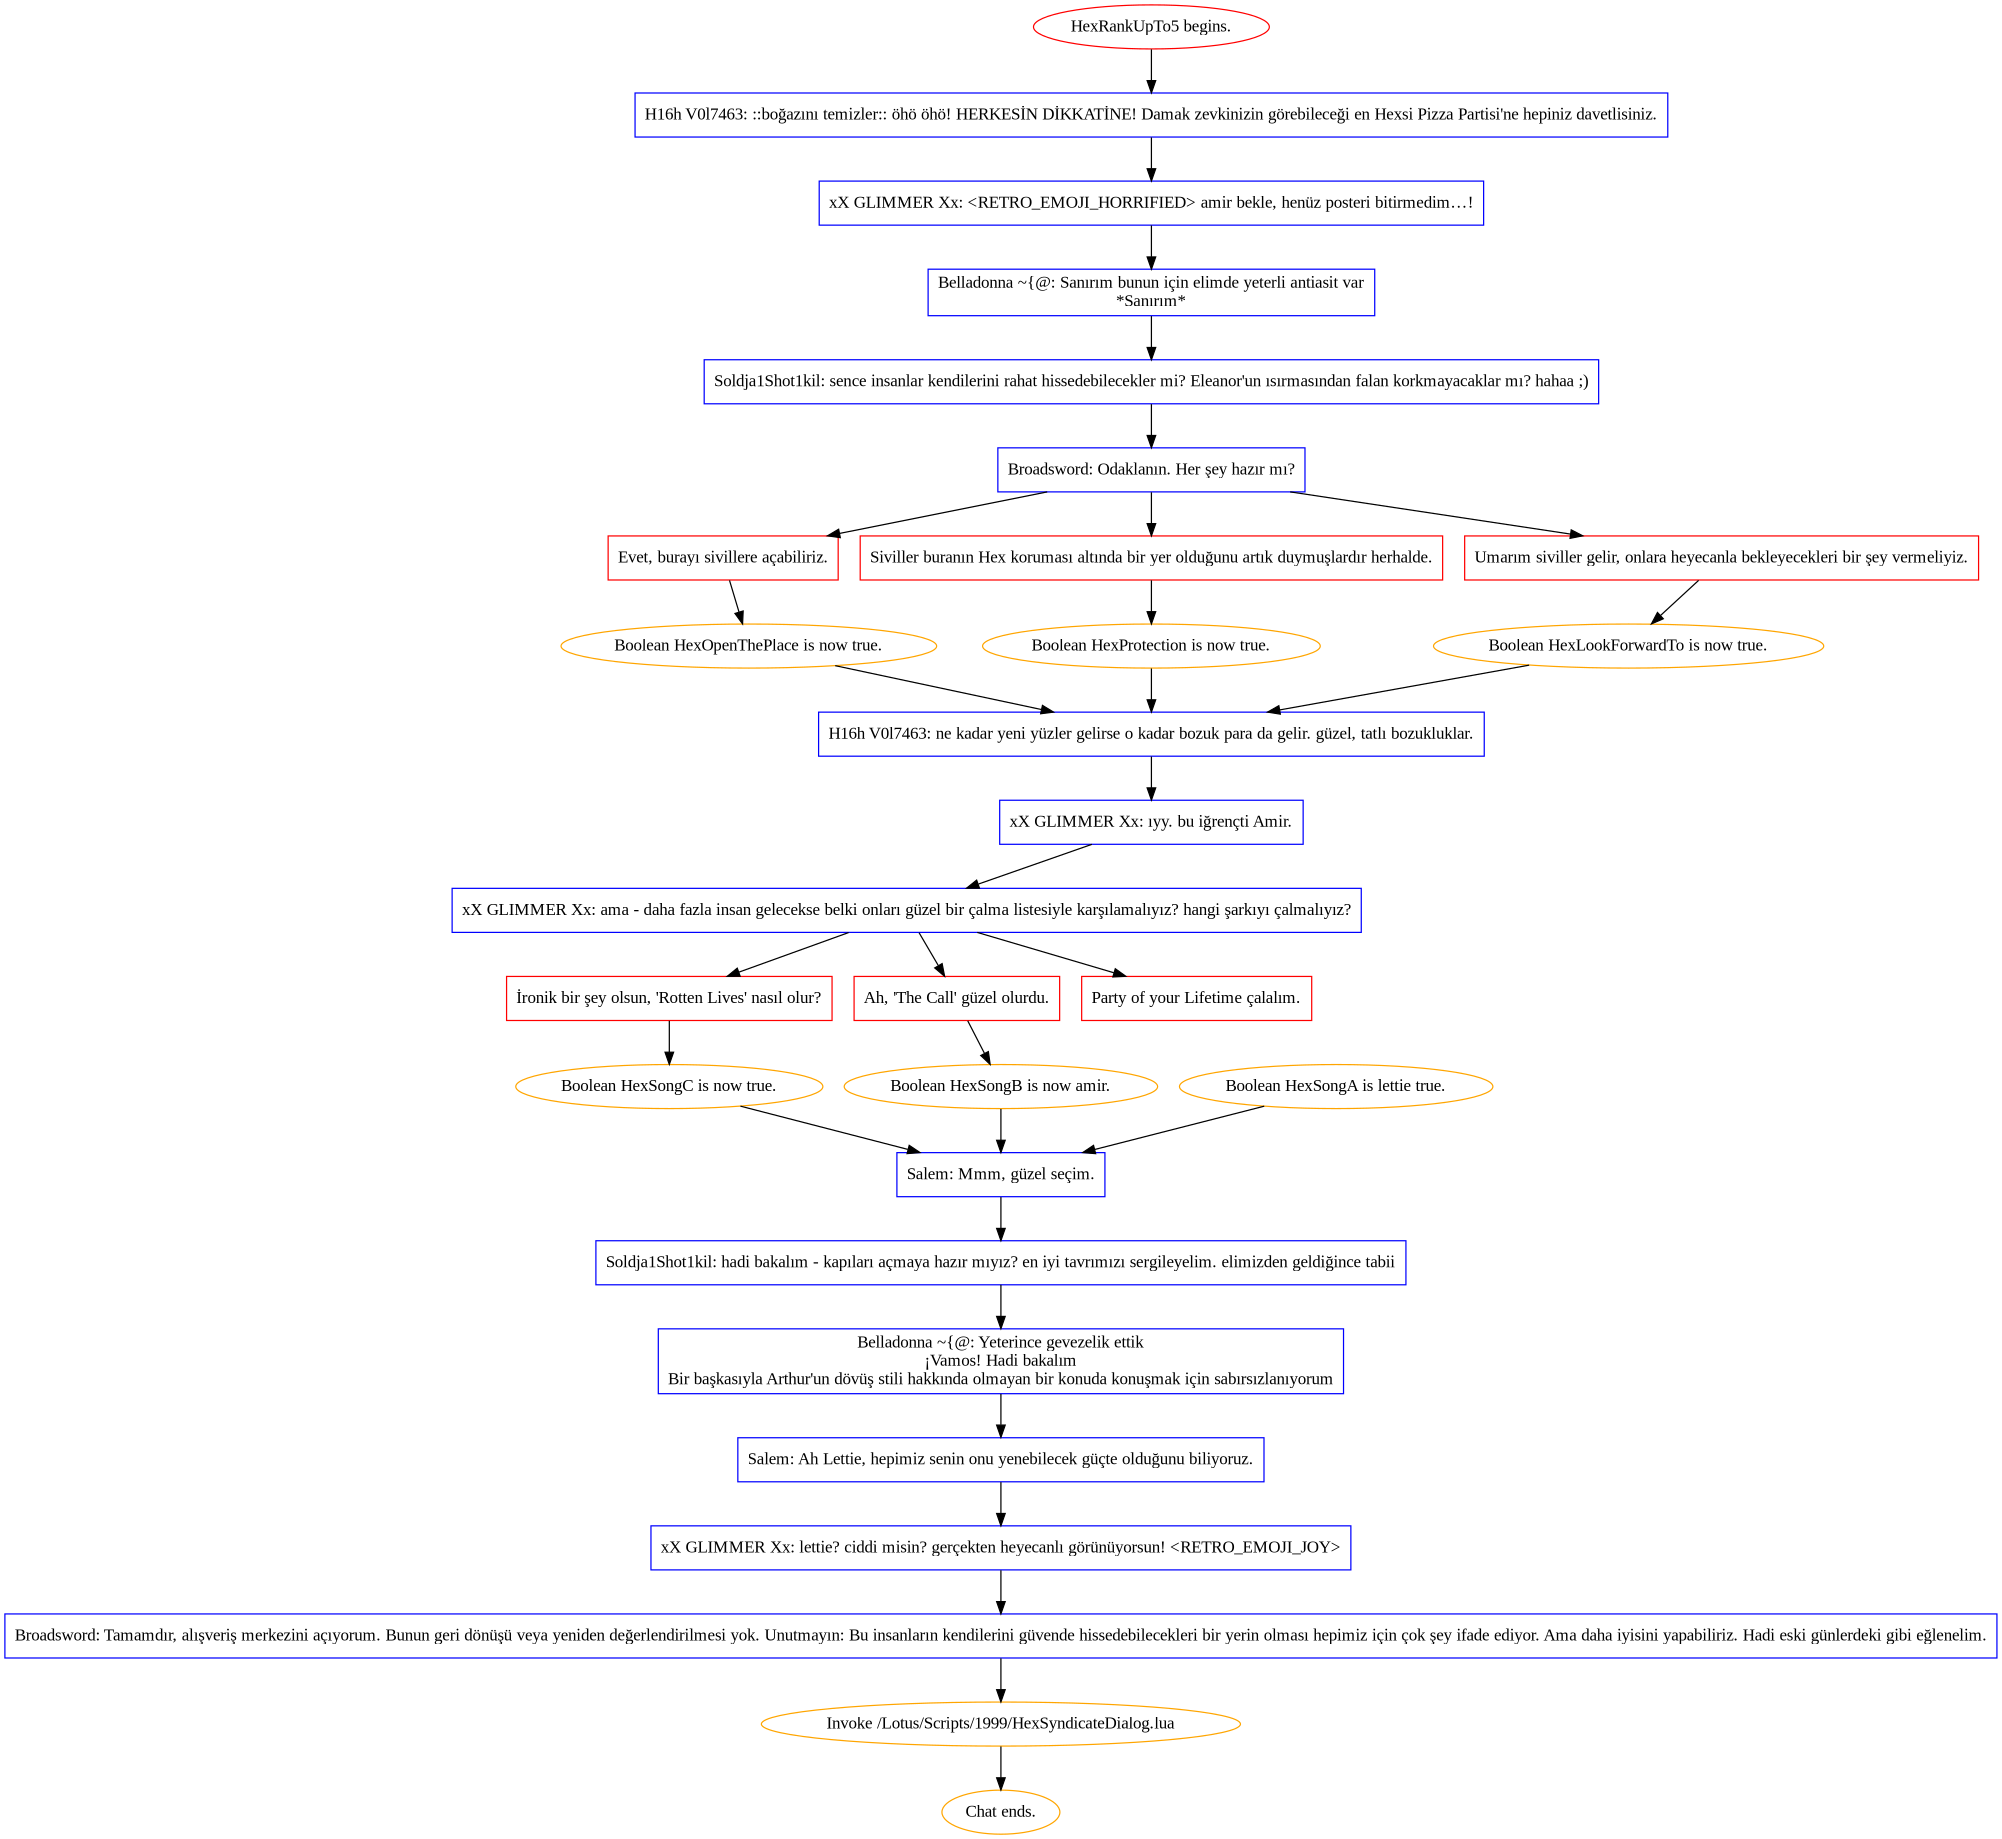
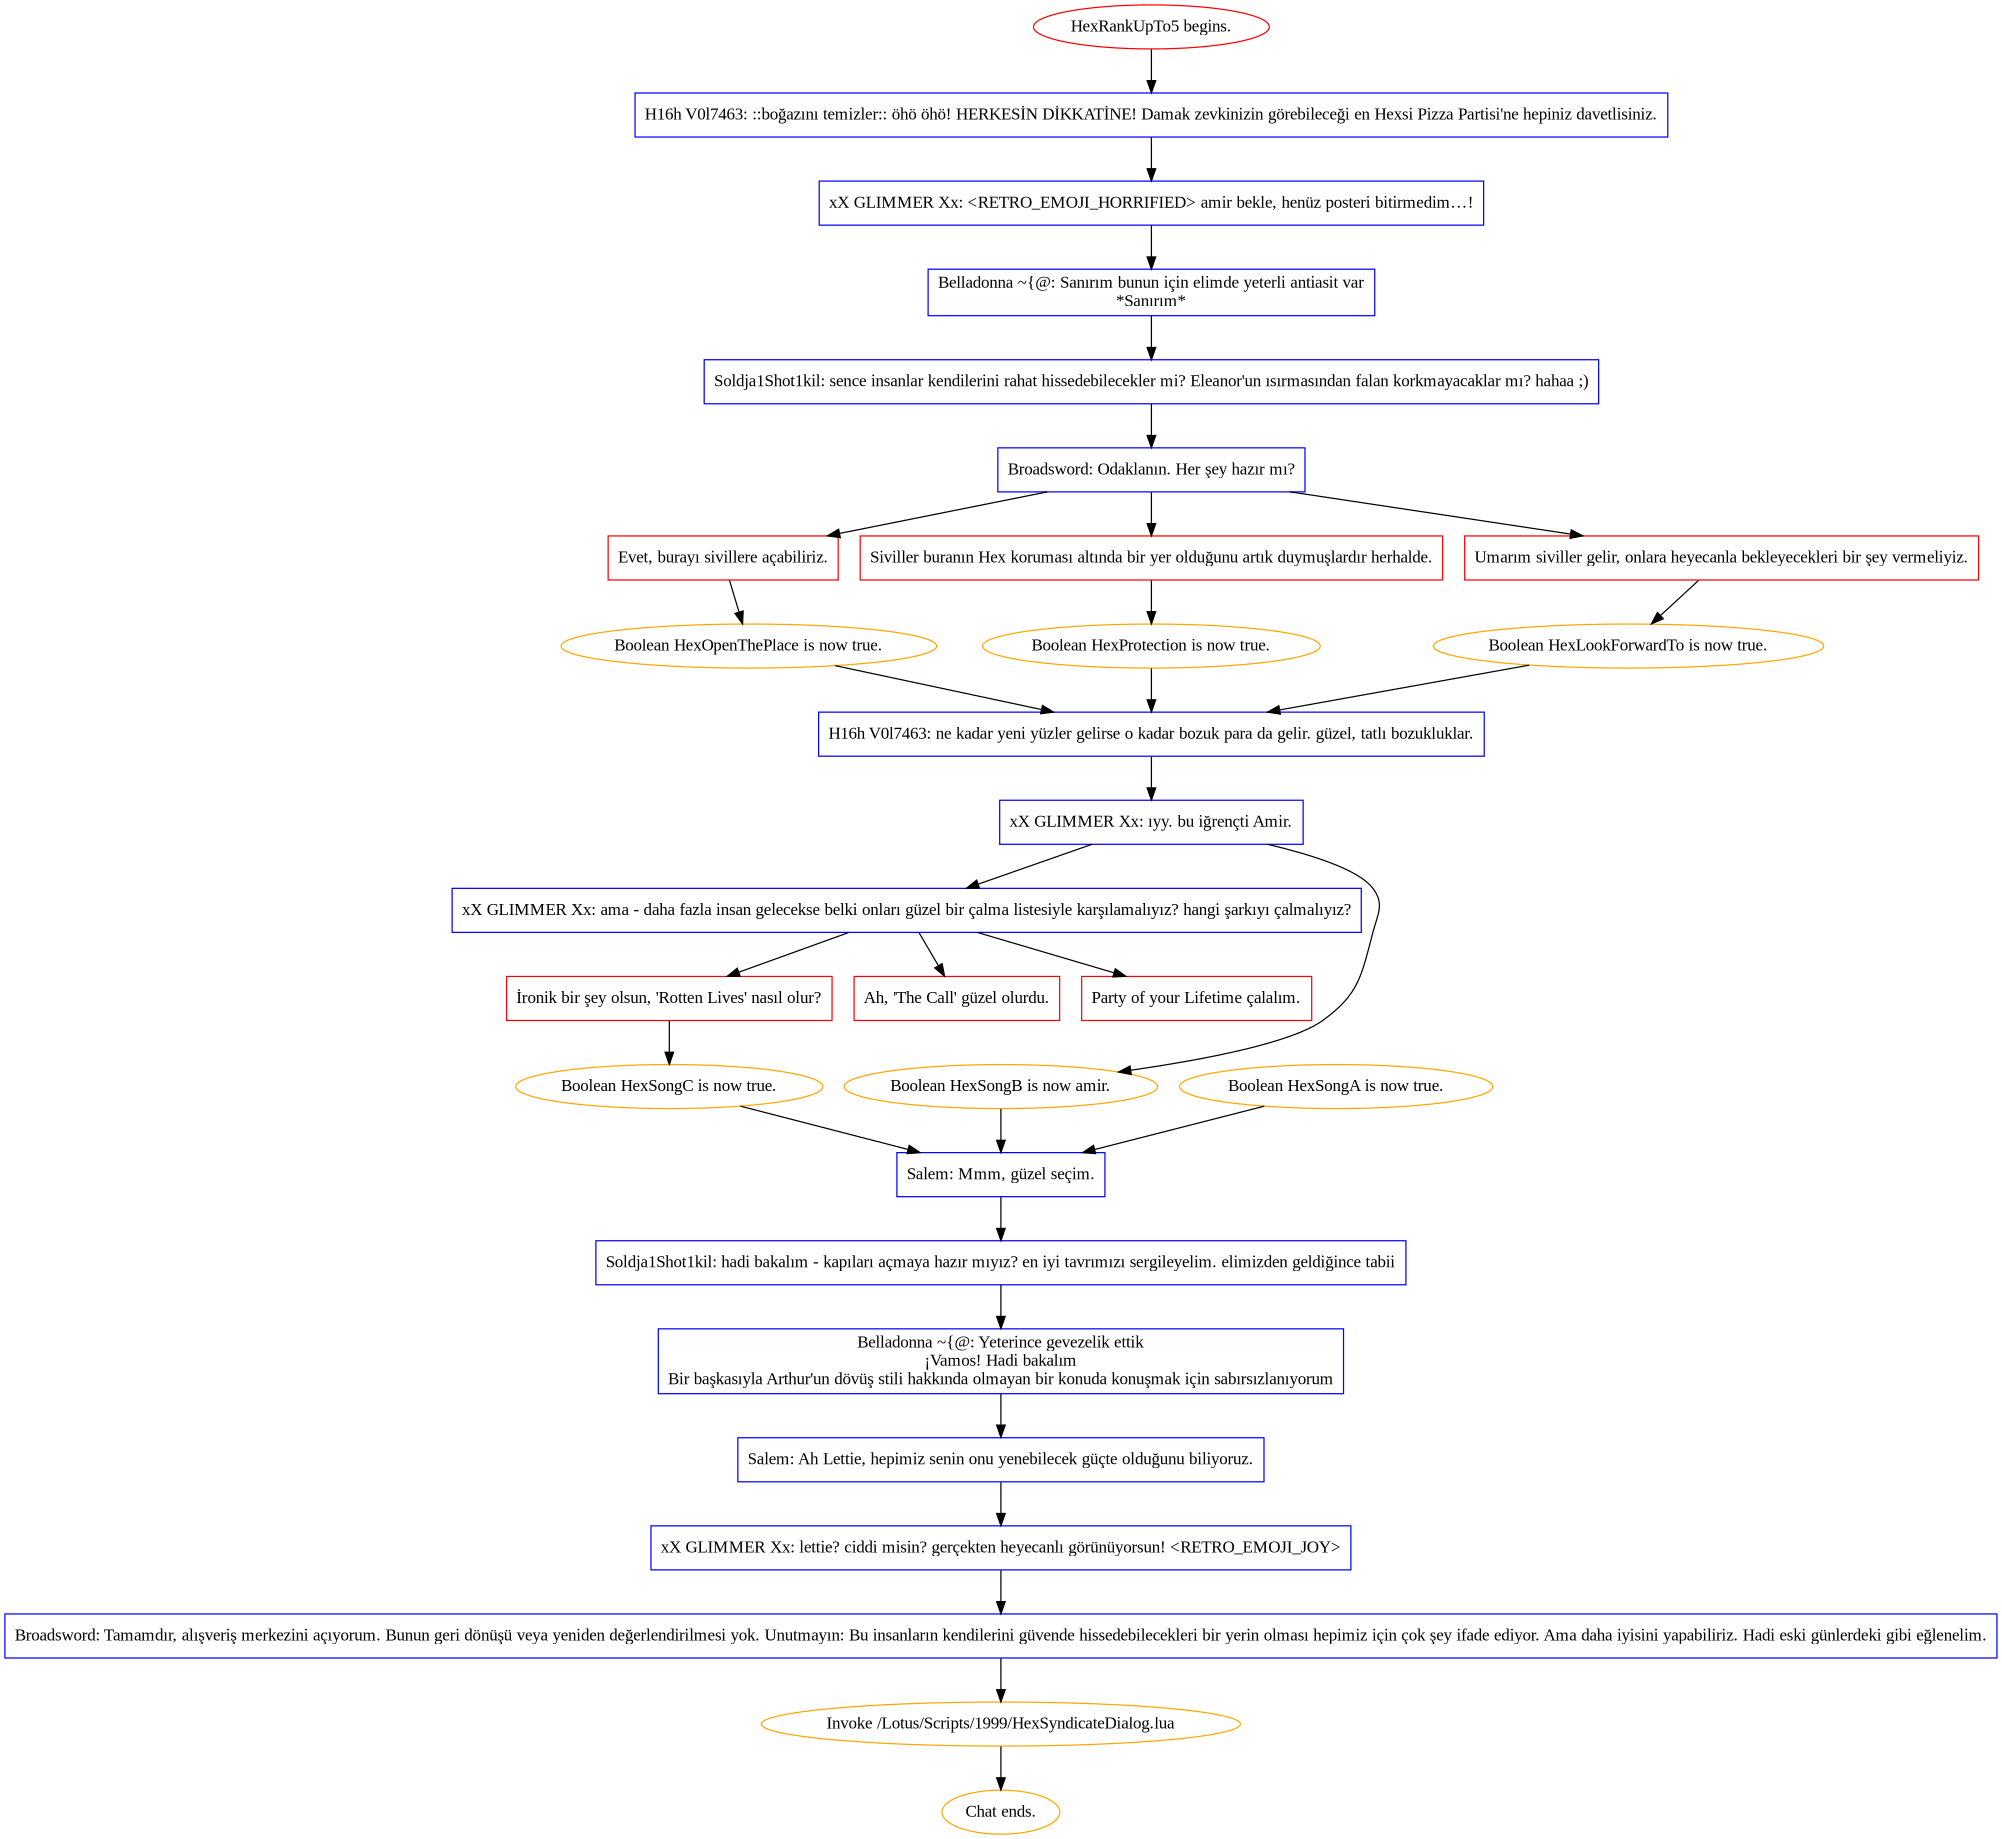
edge "Ah, 'The Call' güzel olurdu." -> "Boolean HexSongB is now amir.": now "xX GLIMMER Xx: ıyy. bu iğrençti Amir." -> "Boolean HexSongB is now amir."
node "Boolean HexSongA is lettie true.": label "Boolean HexSongA is lettie true." -> "Boolean HexSongA is now true."
